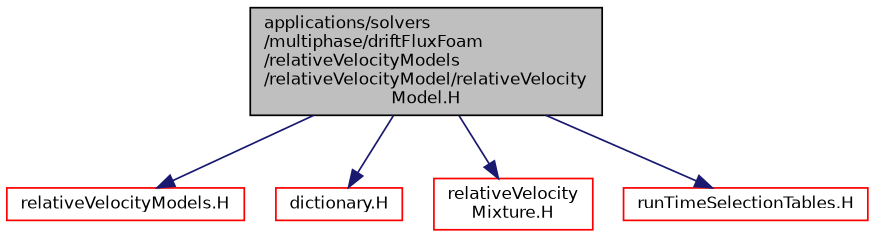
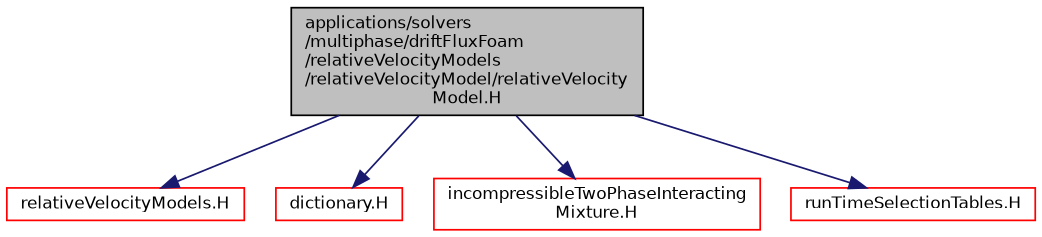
node "relativeVelocity Mixture.H": label "relativeVelocity Mixture.H" -> "incompressibleTwoPhaseInteracting Mixture.H"
